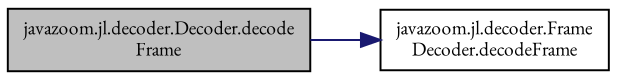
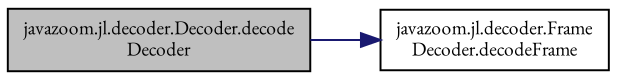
node "javazoom.jl.decoder.Decoder.decode Frame": label "javazoom.jl.decoder.Decoder.decode Frame" -> "javazoom.jl.decoder.Decoder.decode Decoder"
